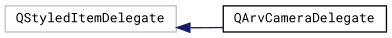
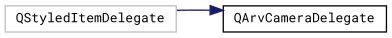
edge "QArvCameraDelegate" -> "QStyledItemDelegate": reversed
